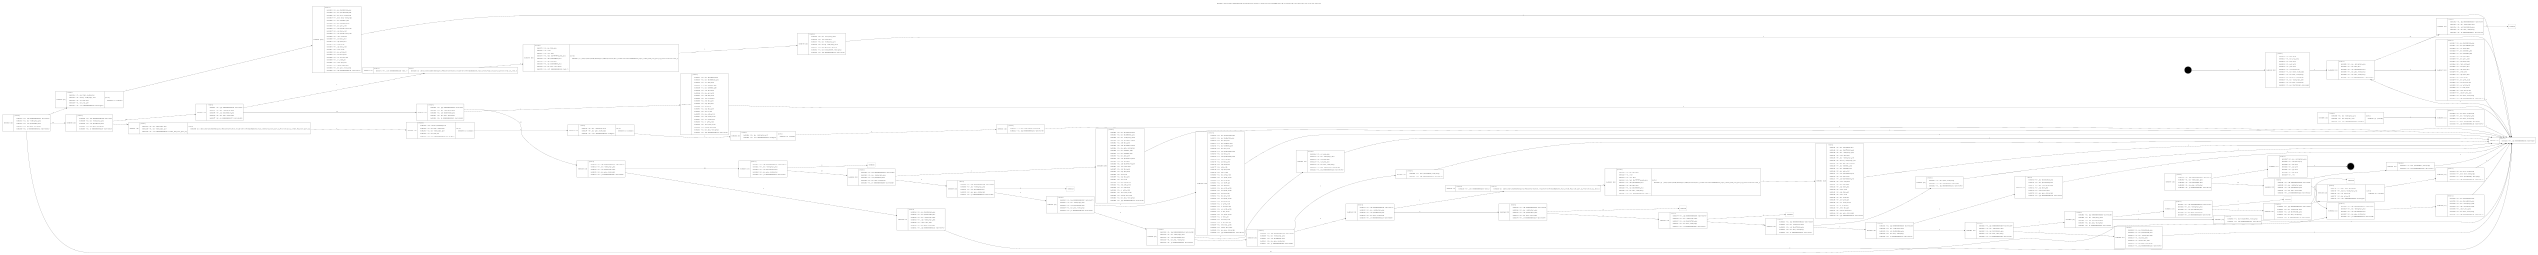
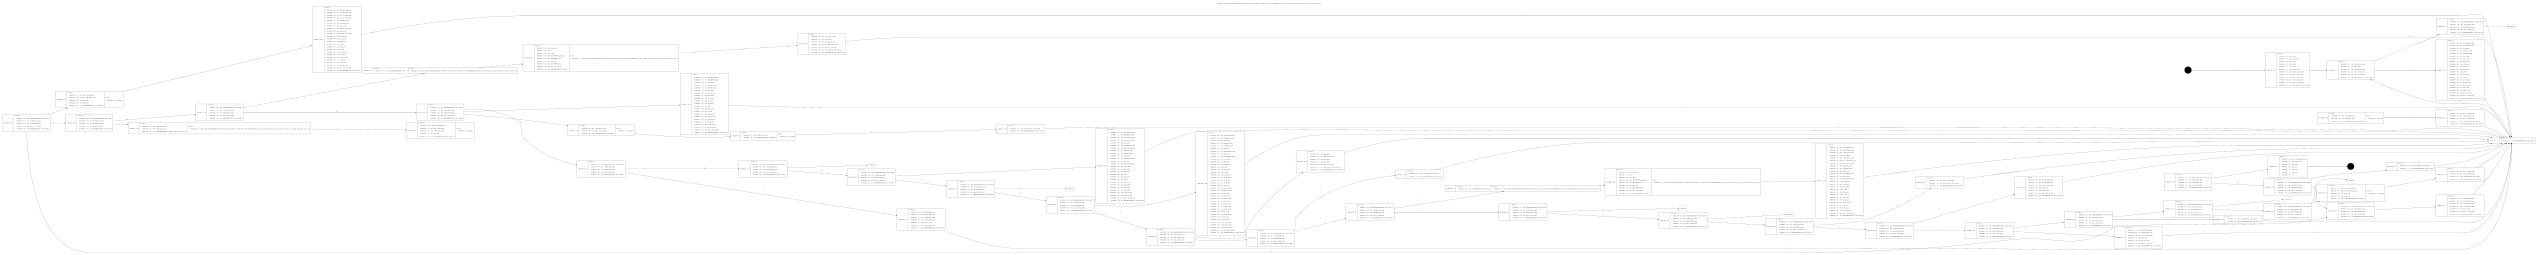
edge "0x401ae4 [23]" -> "0x401afb [15]": now "0x401505 [25]" -> "0x401afb [15]"
